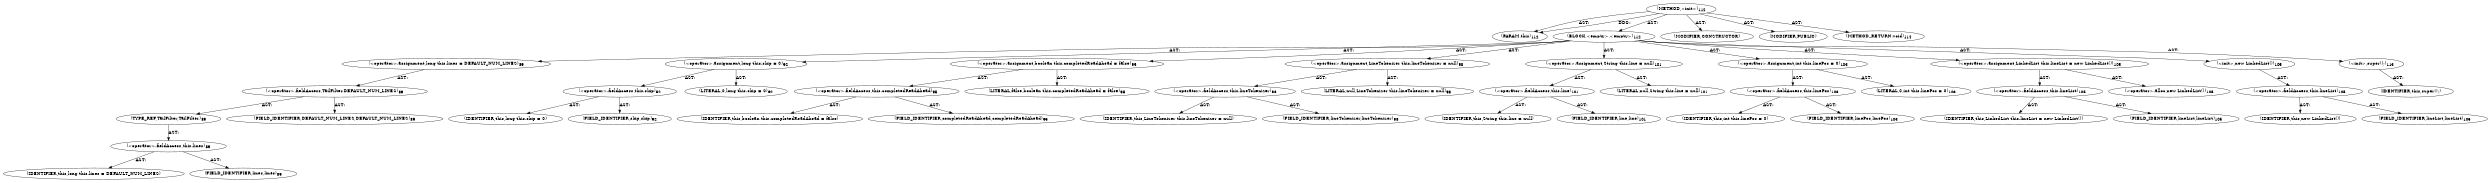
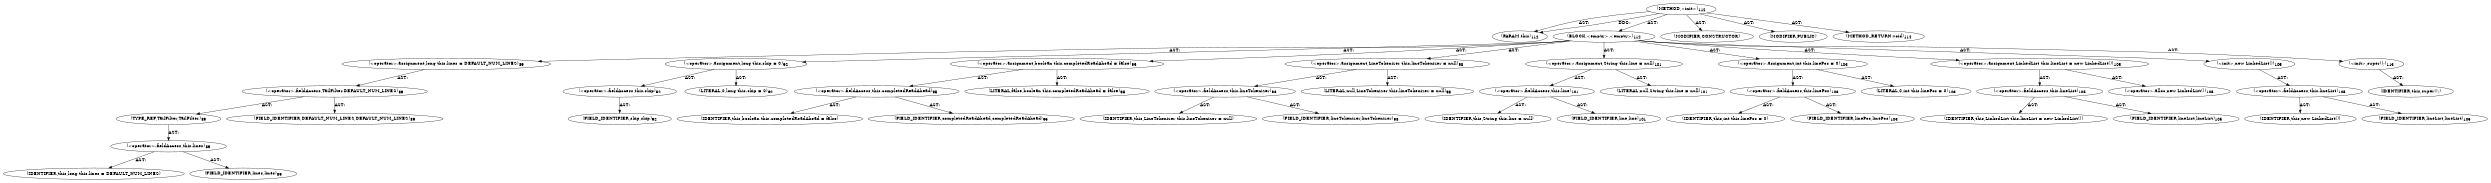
node "(IDENTIFIER,this,long this.skip = 0)": removed
